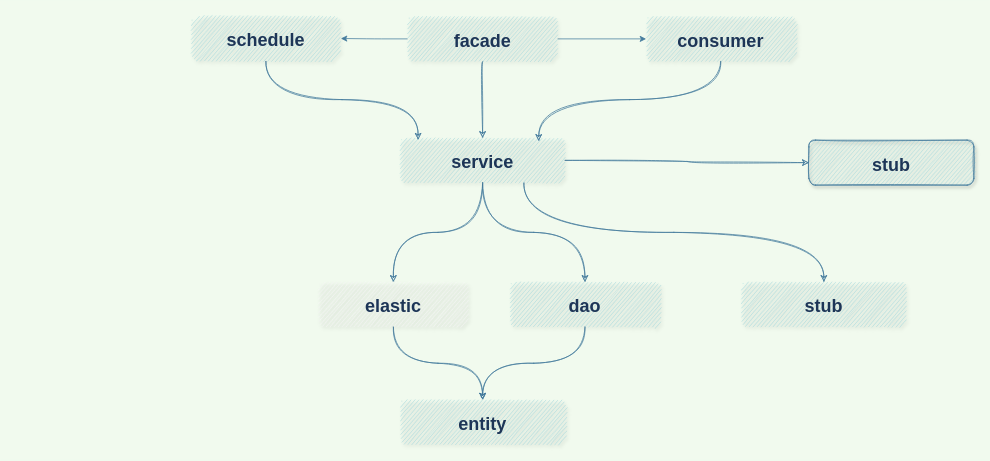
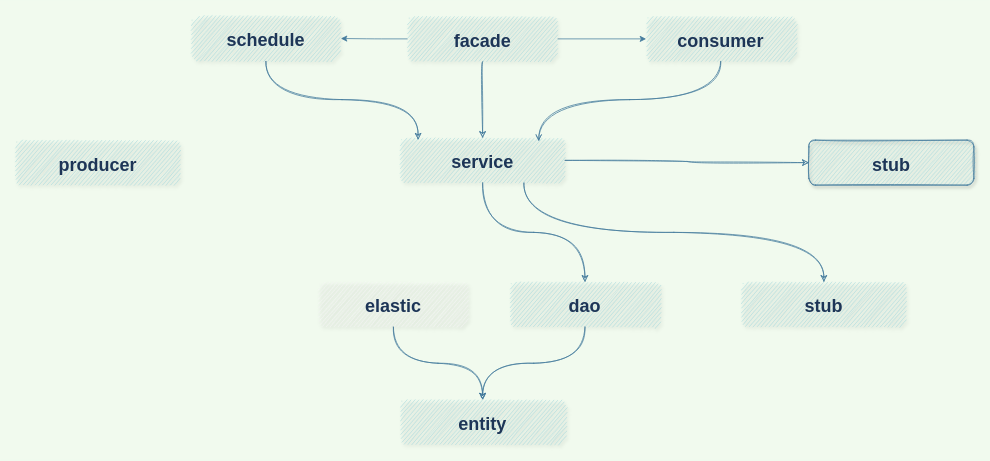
edge "consumer" -> "service": arrowhead classic -> open
node "producer": added
edge "service" -> "elastic": removed
